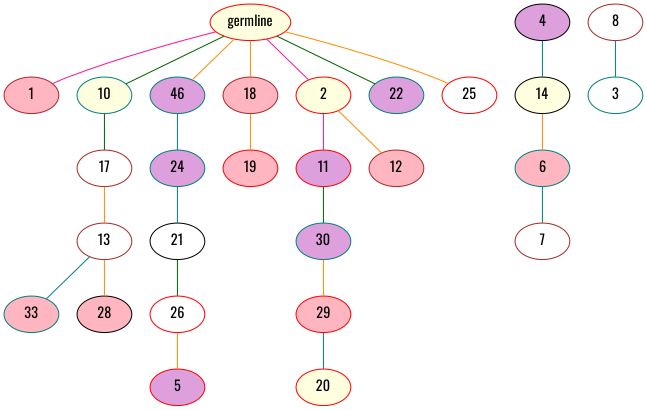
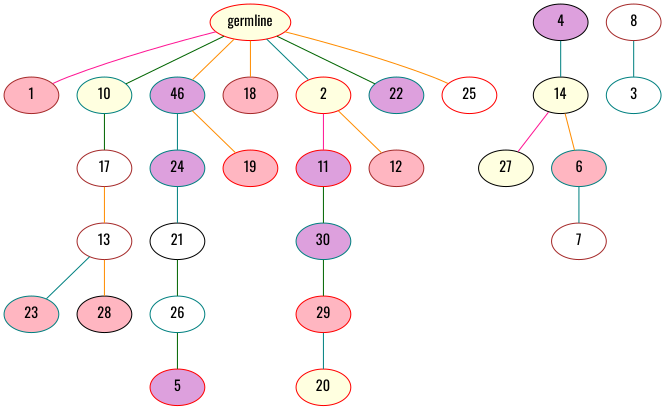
edge "germline" -- "2": color deeppink -> teal
edge "18" -- "19": now "46" -- "19"
node "27": added
edge "30" -- "29": color darkorange -> darkgreen
node "33": label "33" -> "23"
node "26": color red -> teal
edge "26" -- "5": color darkorange -> darkgreen
